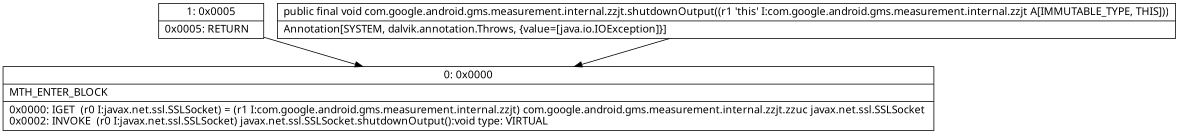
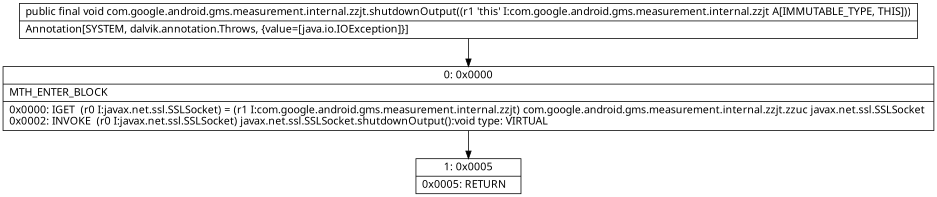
edge "1: 0x0005" -> "0: 0x0000": reversed
